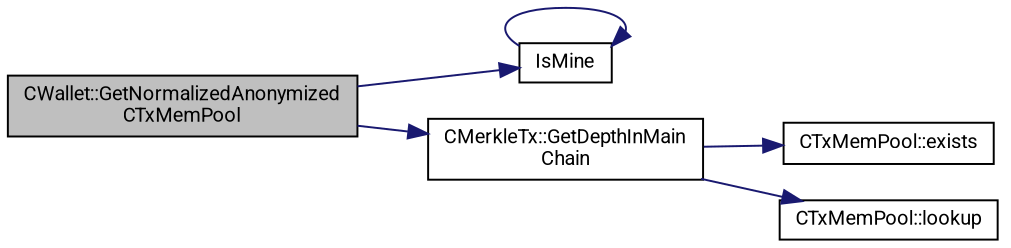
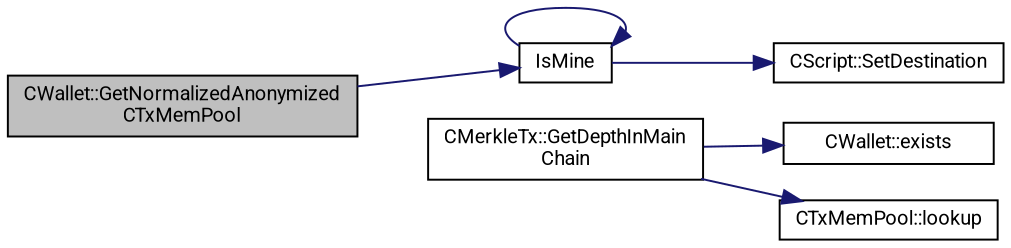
node "CScript::SetDestination": added
edge "CWallet::GetNormalizedAnonymized CTxMemPool" -> "CMerkleTx::GetDepthInMain Chain": removed
node "CTxMemPool::exists": label "CTxMemPool::exists" -> "CWallet::exists"
